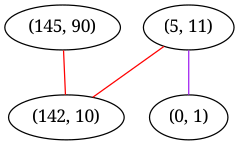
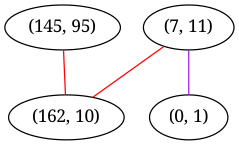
node "(145, 90)": label "(145, 90)" -> "(145, 95)"
node "(5, 11)": label "(5, 11)" -> "(7, 11)"
node "(142, 10)": label "(142, 10)" -> "(162, 10)"
